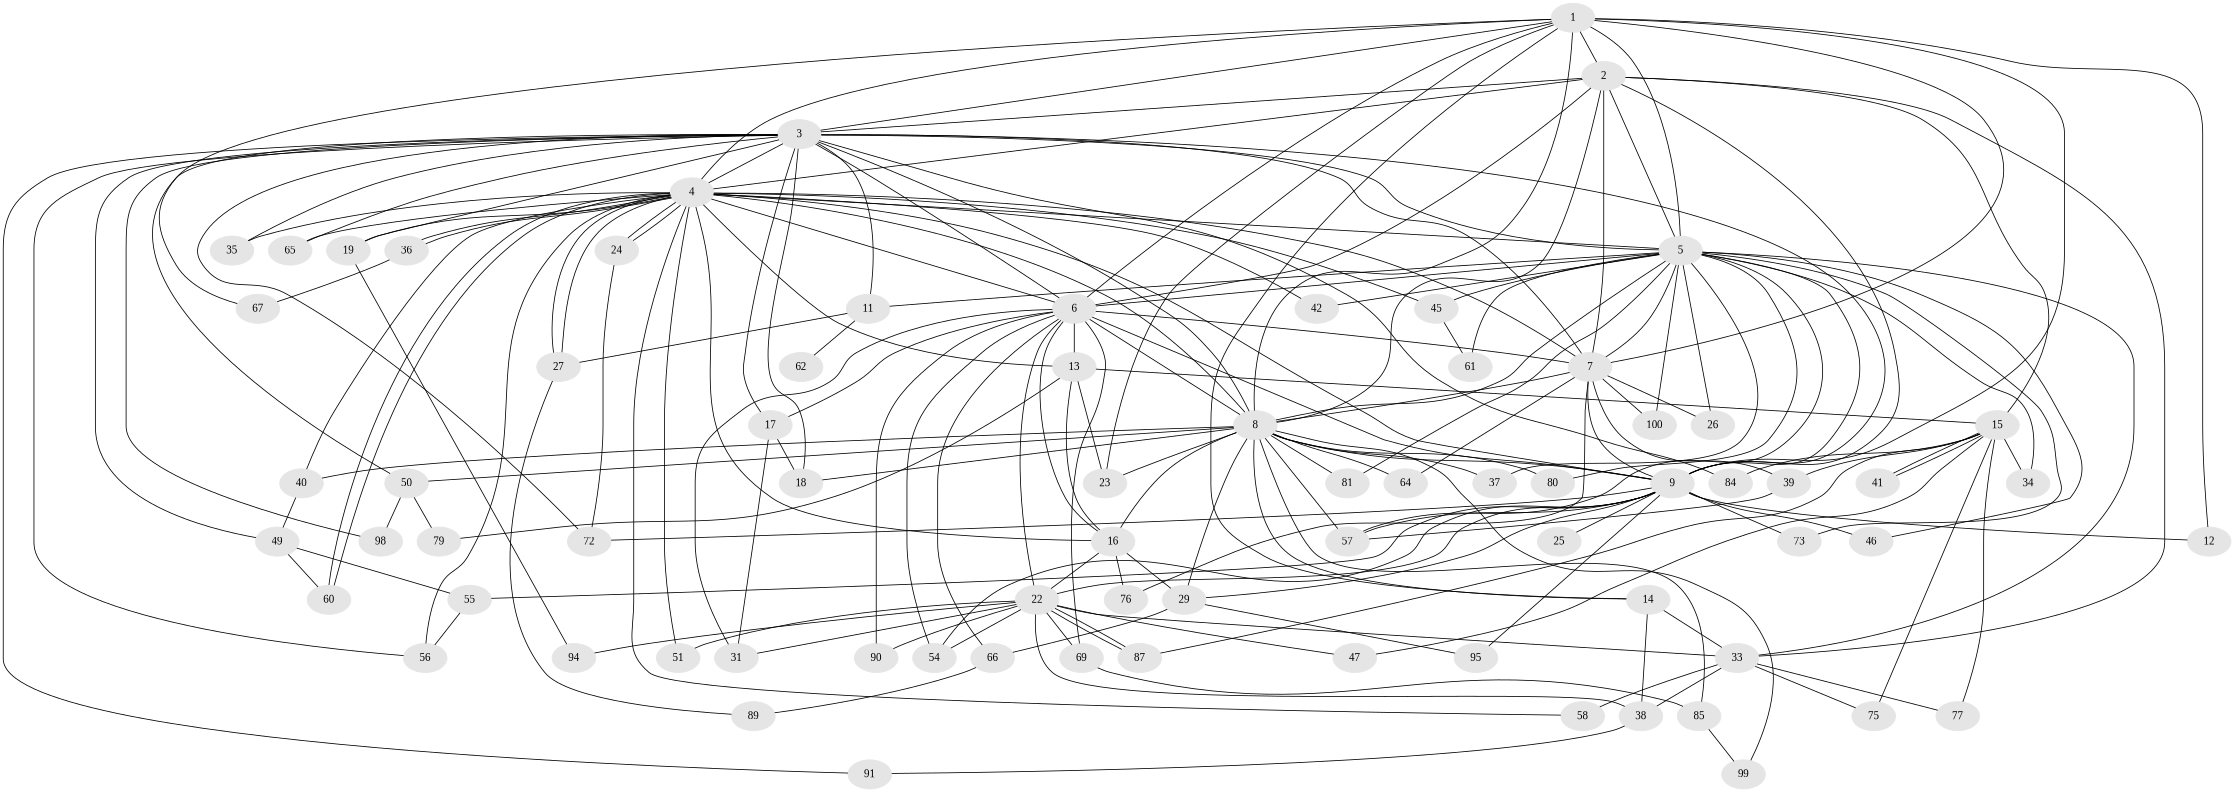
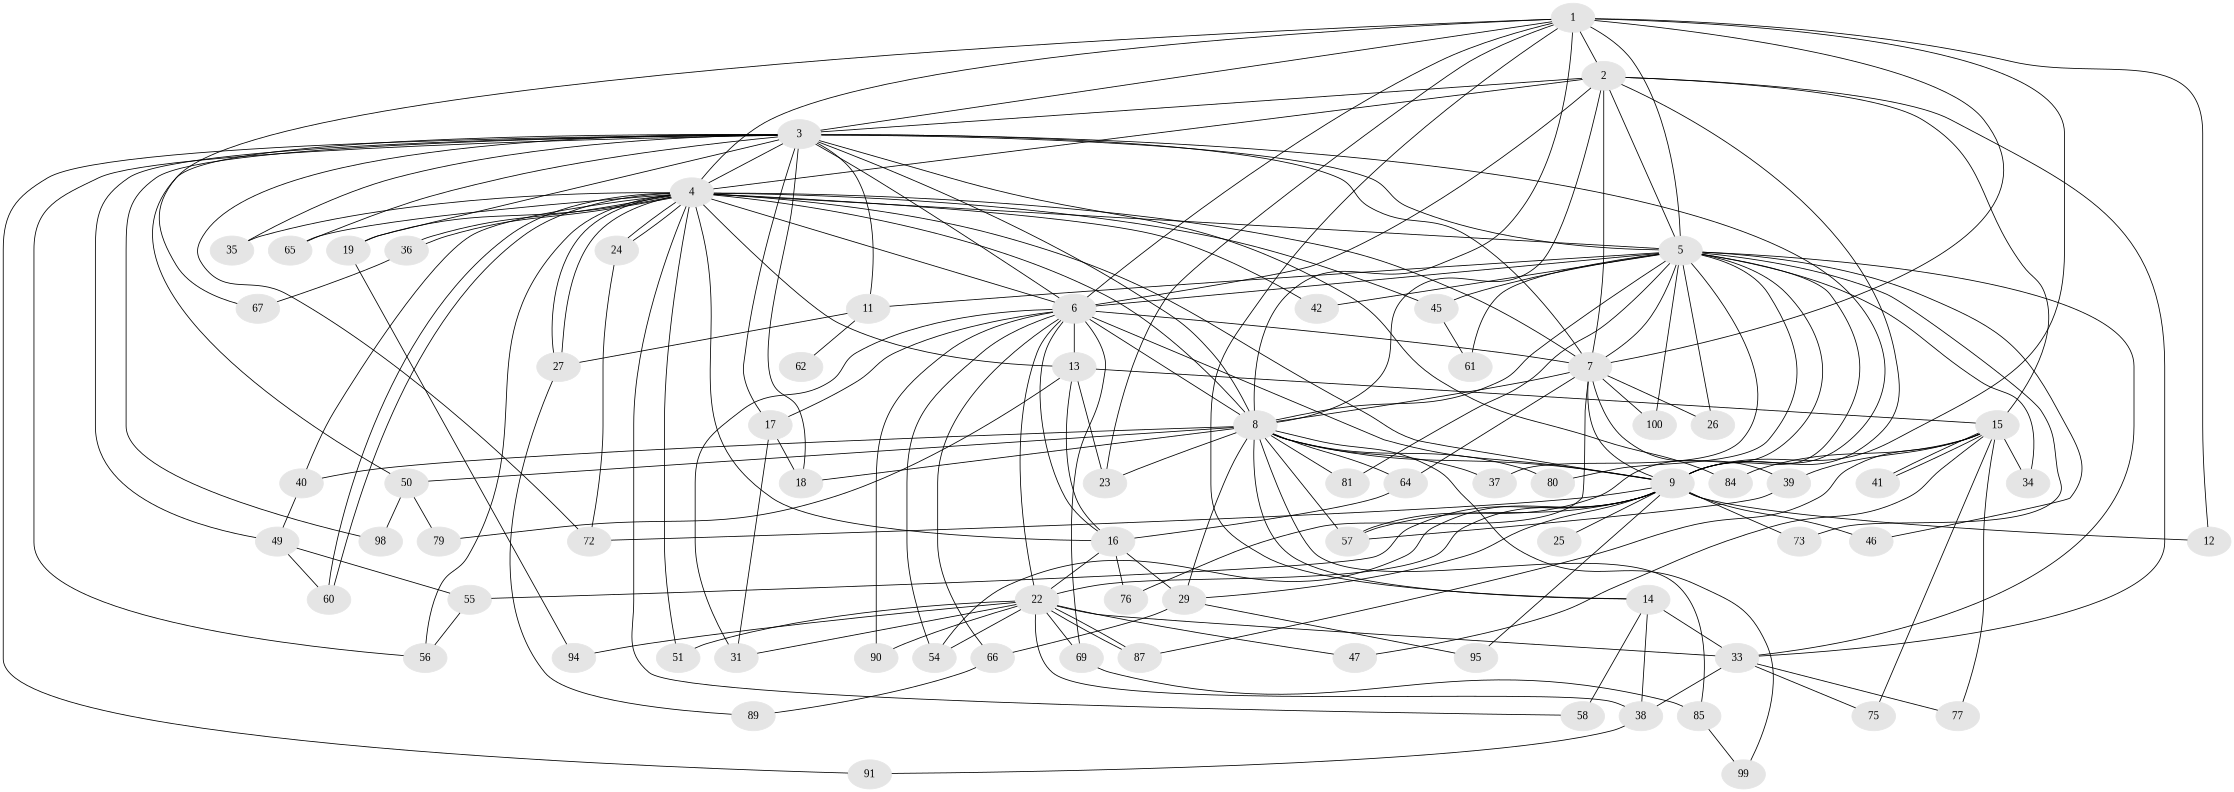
edge "8" -- "16": now "64" -- "16"
edge "33" -- "58": now "14" -- "58"
